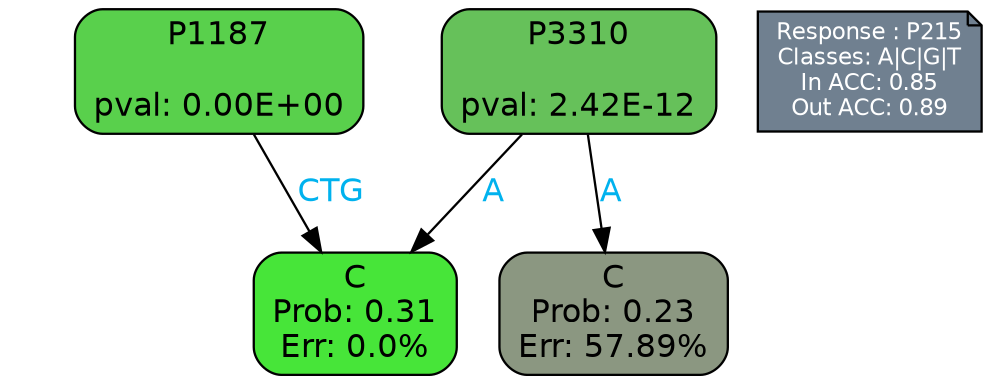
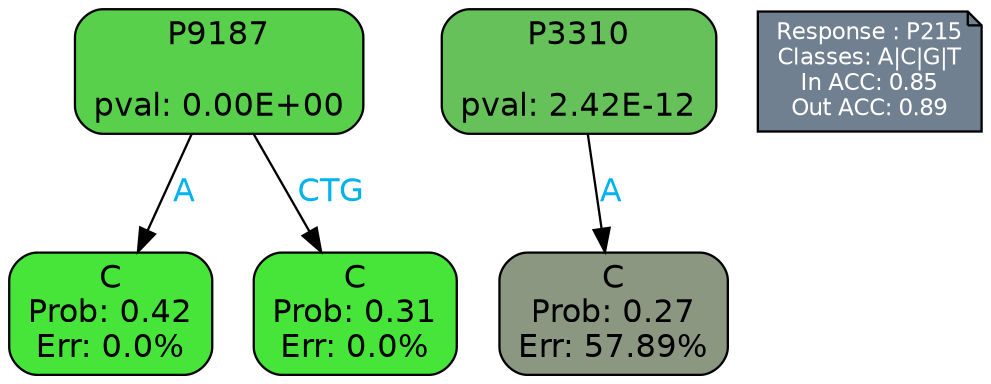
node "P1187 pval: 0.00E+00": label "P1187 pval: 0.00E+00" -> "P9187 pval: 0.00E+00"
edge "P3310 pval: 2.42E-12" -> "C Prob: 0.31 Err: 0.0%": removed, label "A"
node "C Prob: 0.42 Err: 0.0%": added
node "C Prob: 0.23 Err: 57.89%": label "C Prob: 0.23 Err: 57.89%" -> "C Prob: 0.27 Err: 57.89%"
